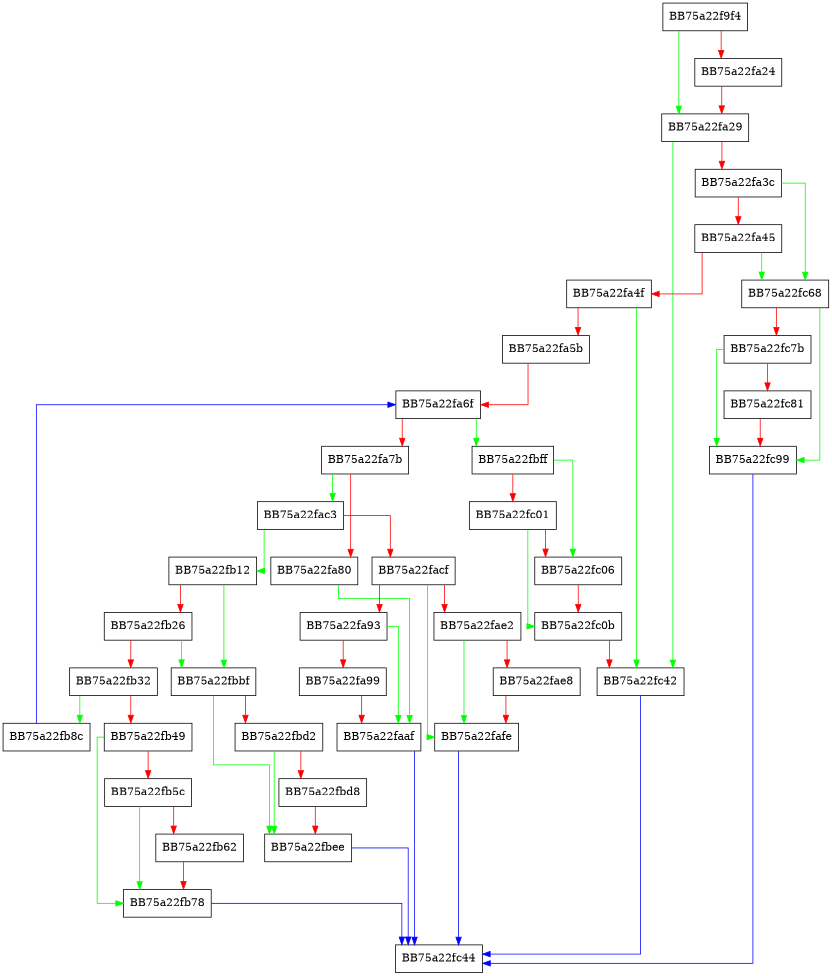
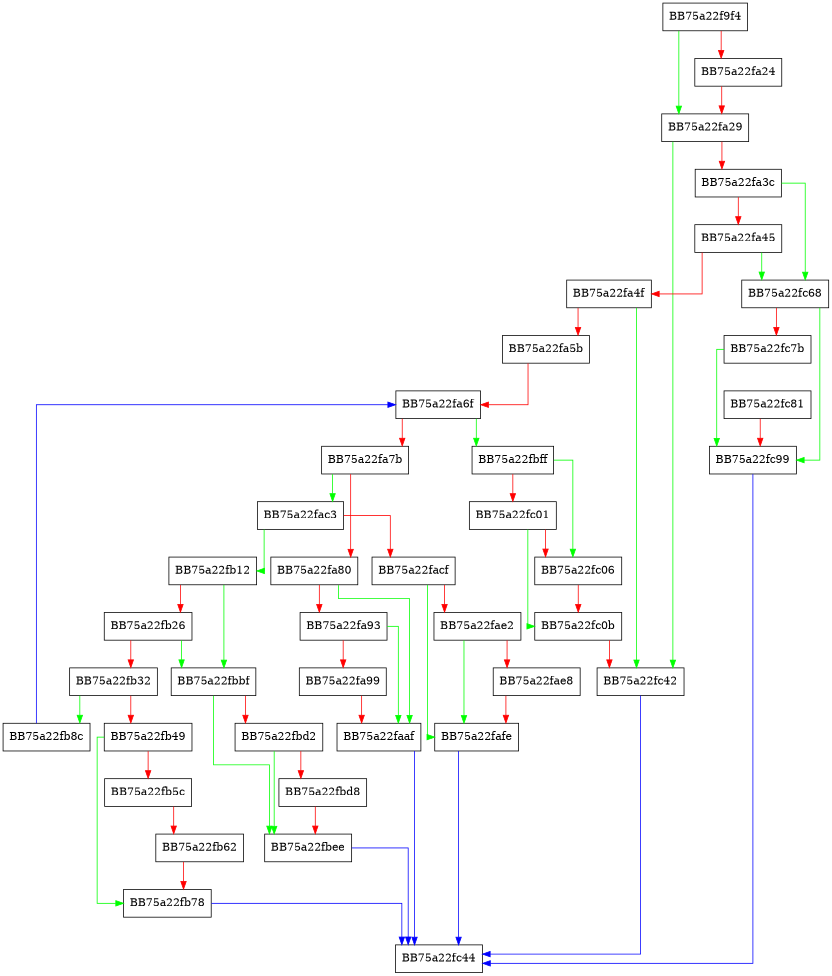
edge "BB75a22fc7b" -> "BB75a22fc81": removed
edge "BB75a22facf" -> "BB75a22fa93": now "BB75a22fa80" -> "BB75a22fa93"
edge "BB75a22fb5c" -> "BB75a22fb78": removed
